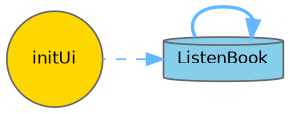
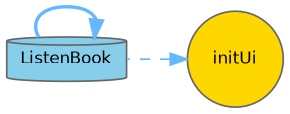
edge "initUi" -> "ListenBook": reversed
